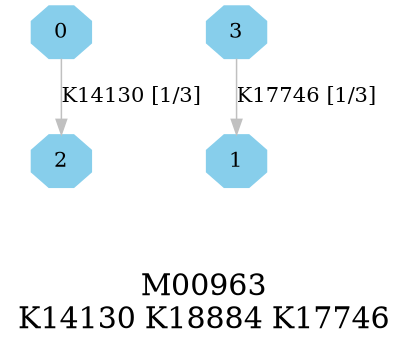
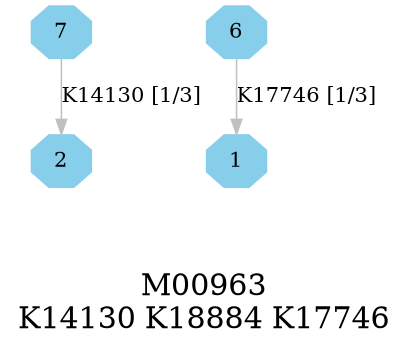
node "0": label "0" -> "7"
node "3": label "3" -> "6"
